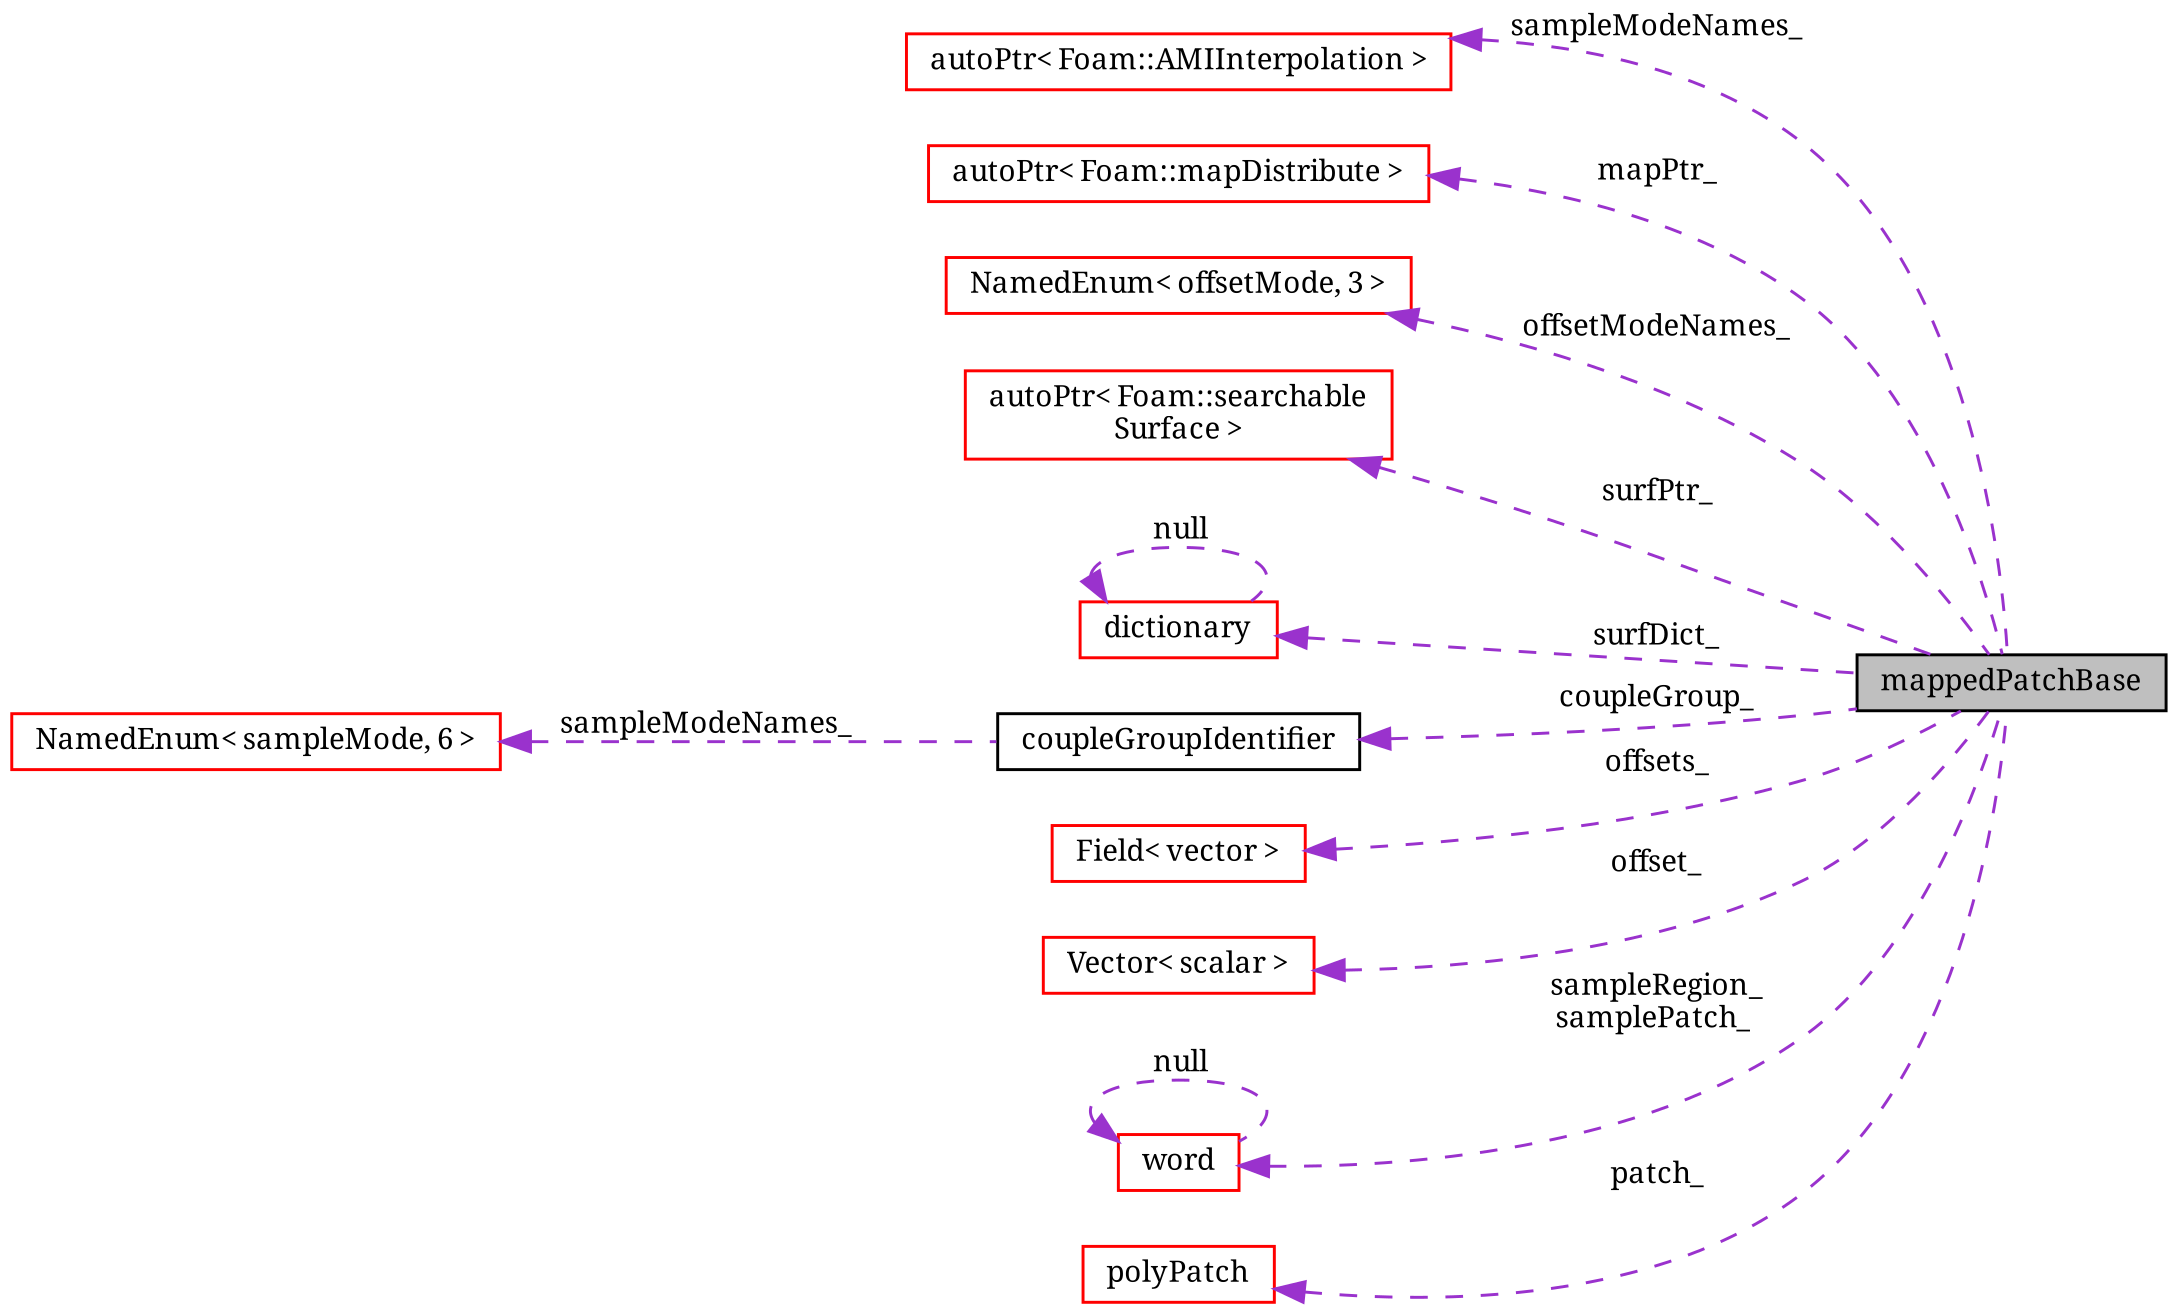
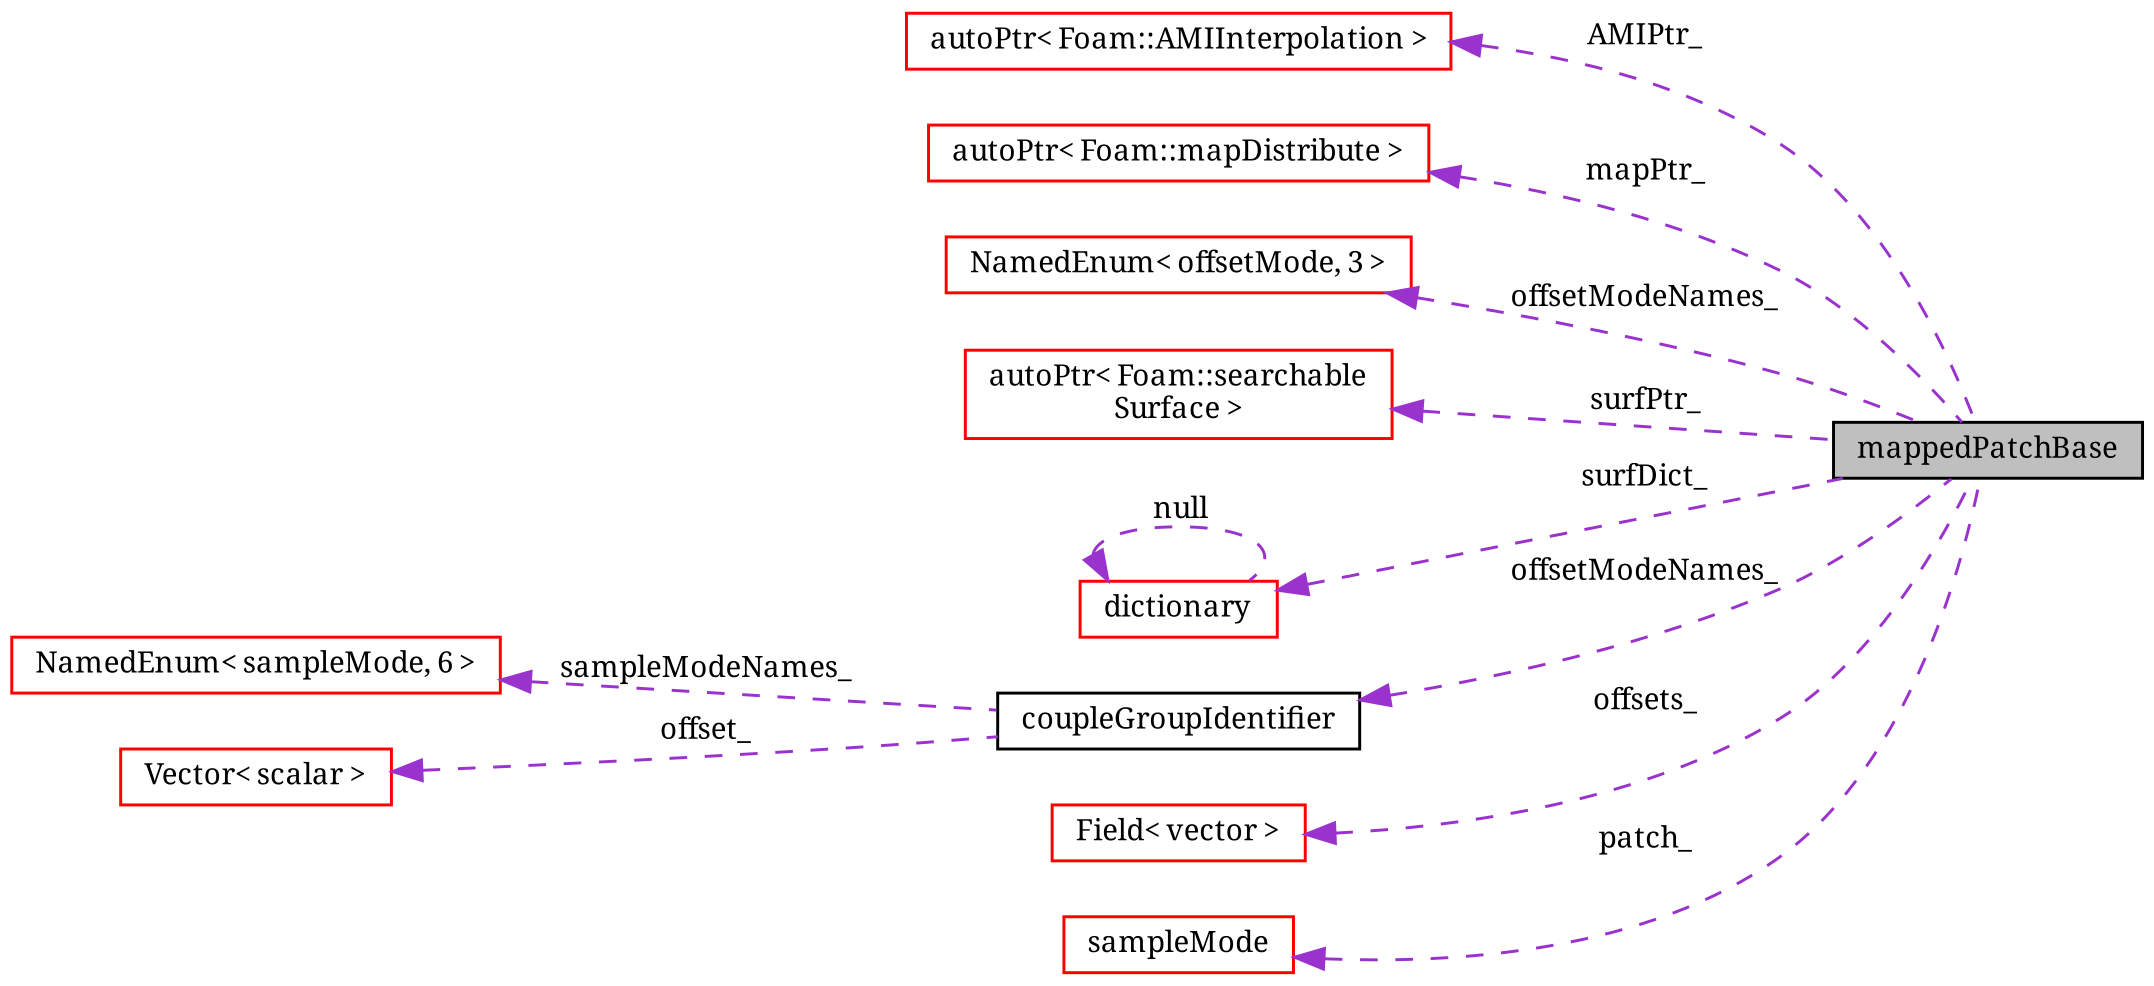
edge "mappedPatchBase" -> "autoPtr< Foam::AMIInterpolation >": label " sampleModeNames_" -> " AMIPtr_"
edge "mappedPatchBase" -> "coupleGroupIdentifier": label " coupleGroup_" -> " offsetModeNames_"
edge "mappedPatchBase" -> "Vector< scalar >": now "coupleGroupIdentifier" -> "Vector< scalar >"
node "word": removed
node "polyPatch": label "polyPatch" -> "sampleMode"
